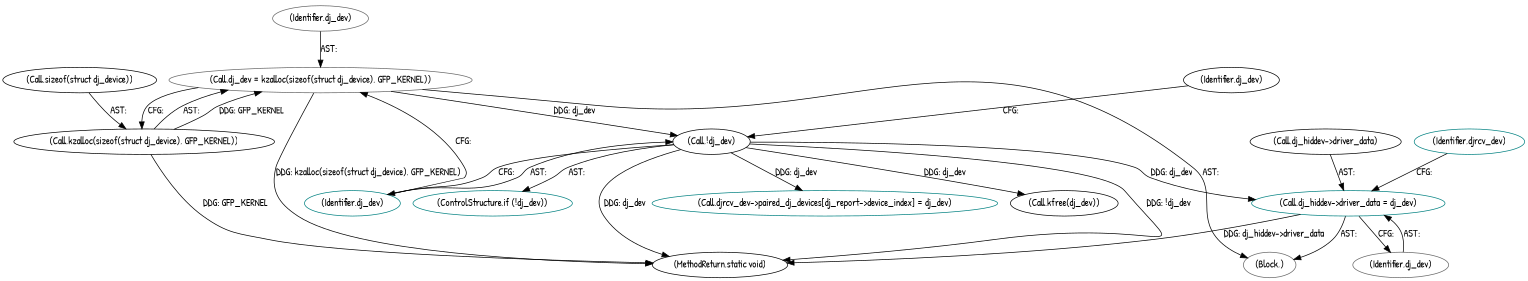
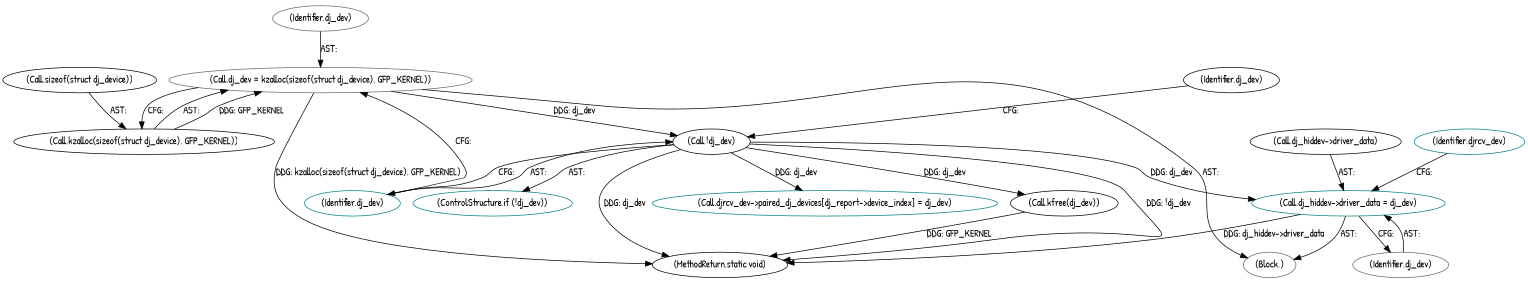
edge "(Call,kzalloc(sizeof(struct dj_device), GFP_KERNEL))" -> "(MethodReturn,static void)": now "(Call,kfree(dj_dev))" -> "(MethodReturn,static void)"
